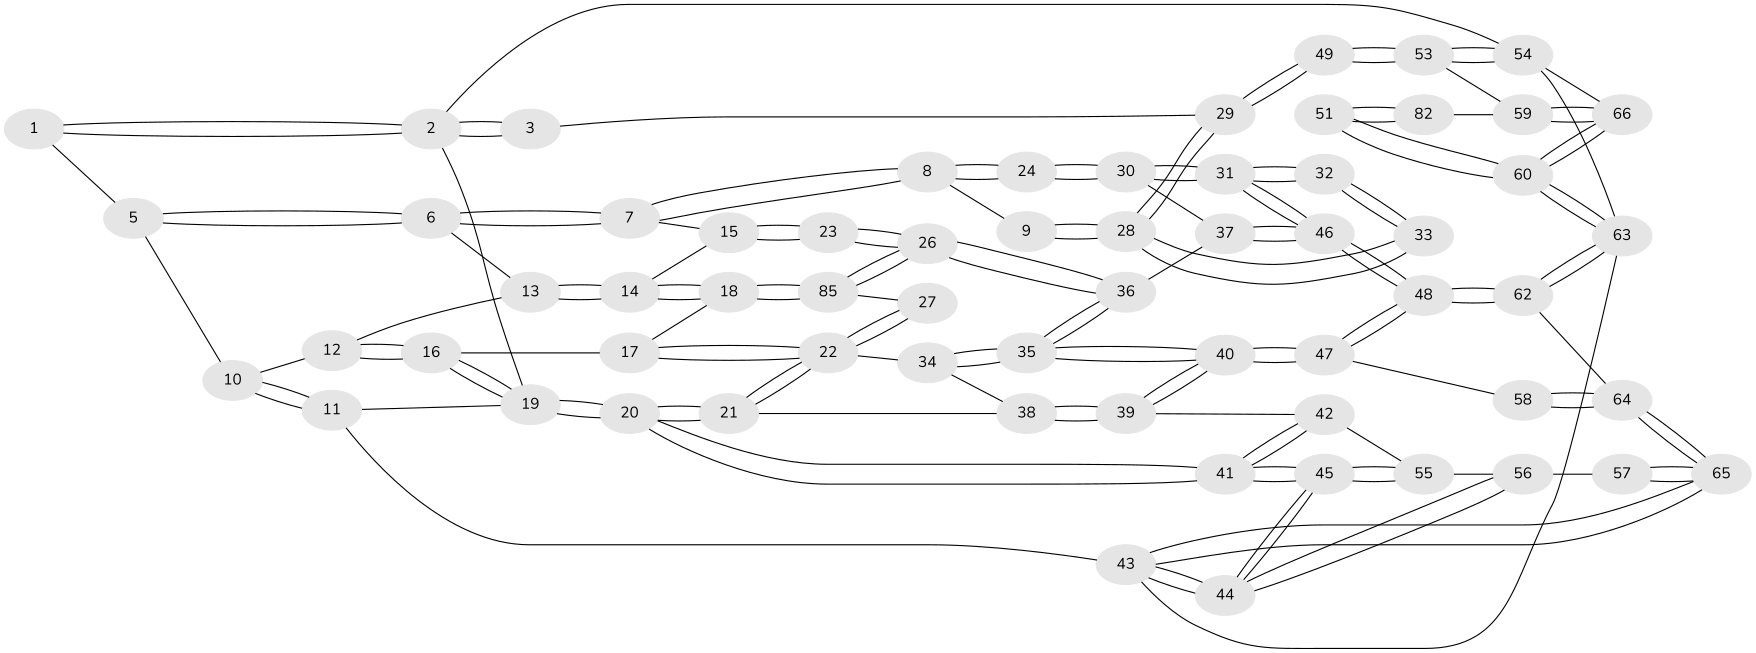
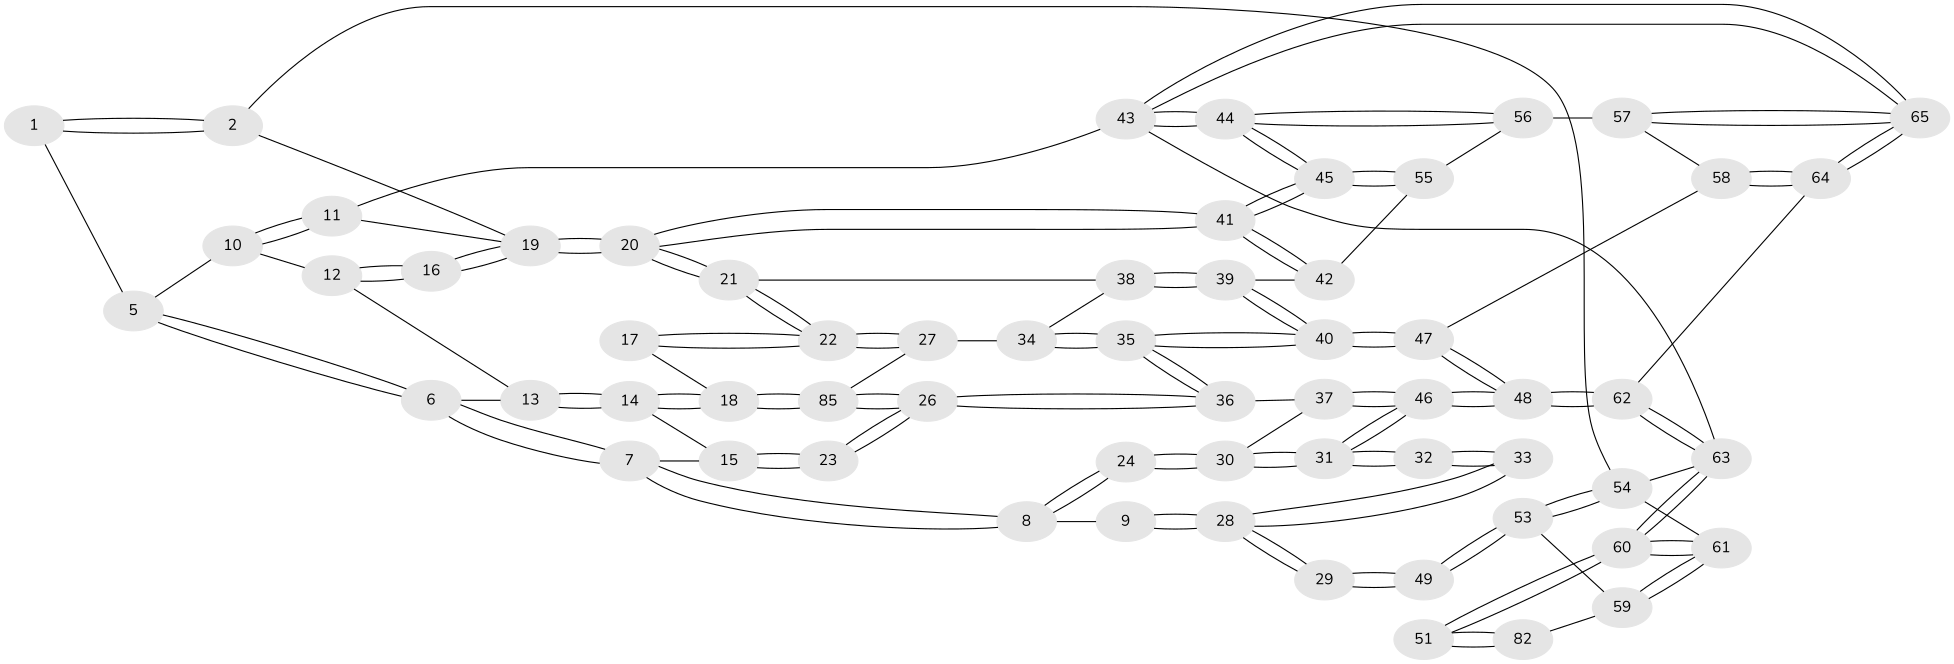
node "66": label "66" -> "61"
node "3": removed
edge "57" -- "58": added
edge "16" -- "17": removed
edge "22" -- "34": now "27" -- "34"
